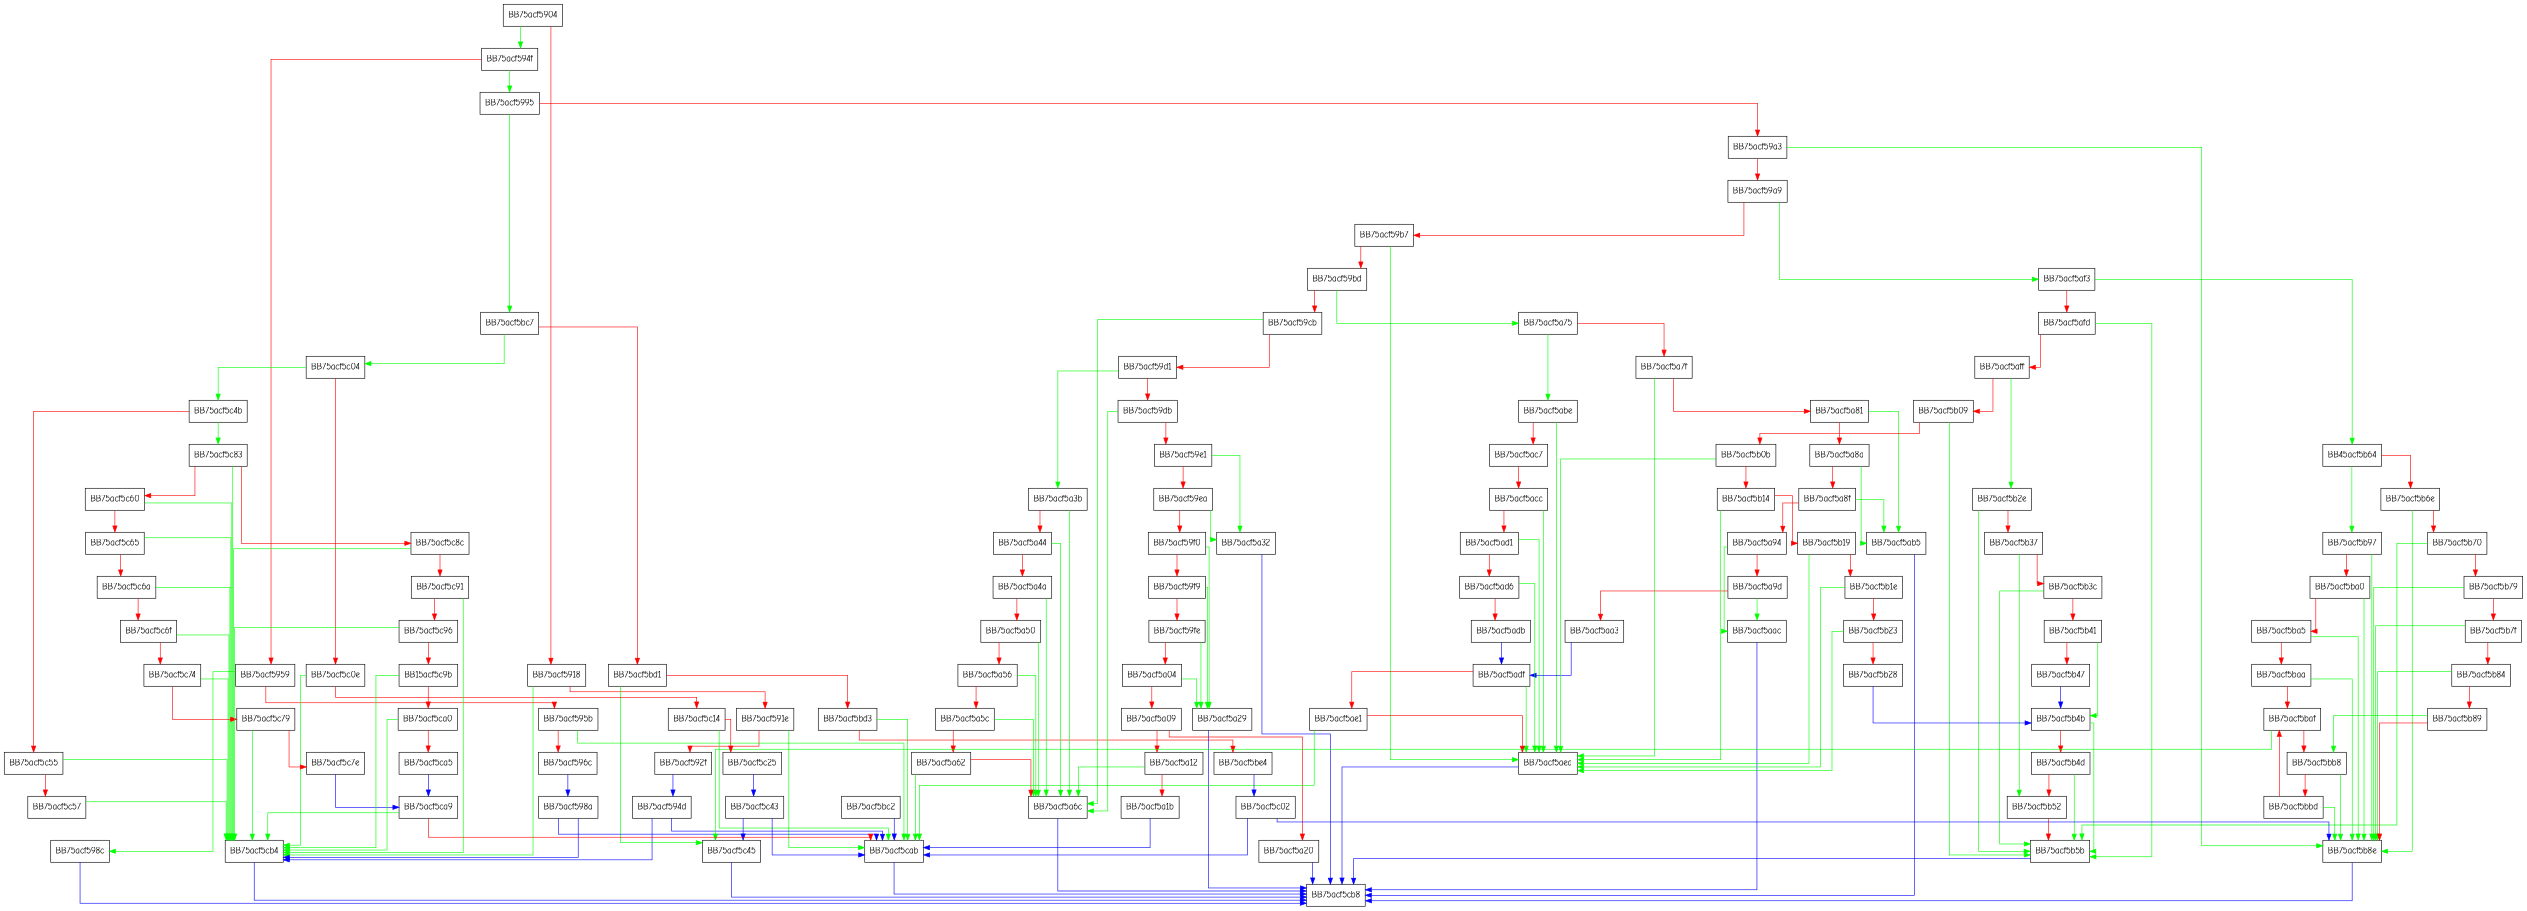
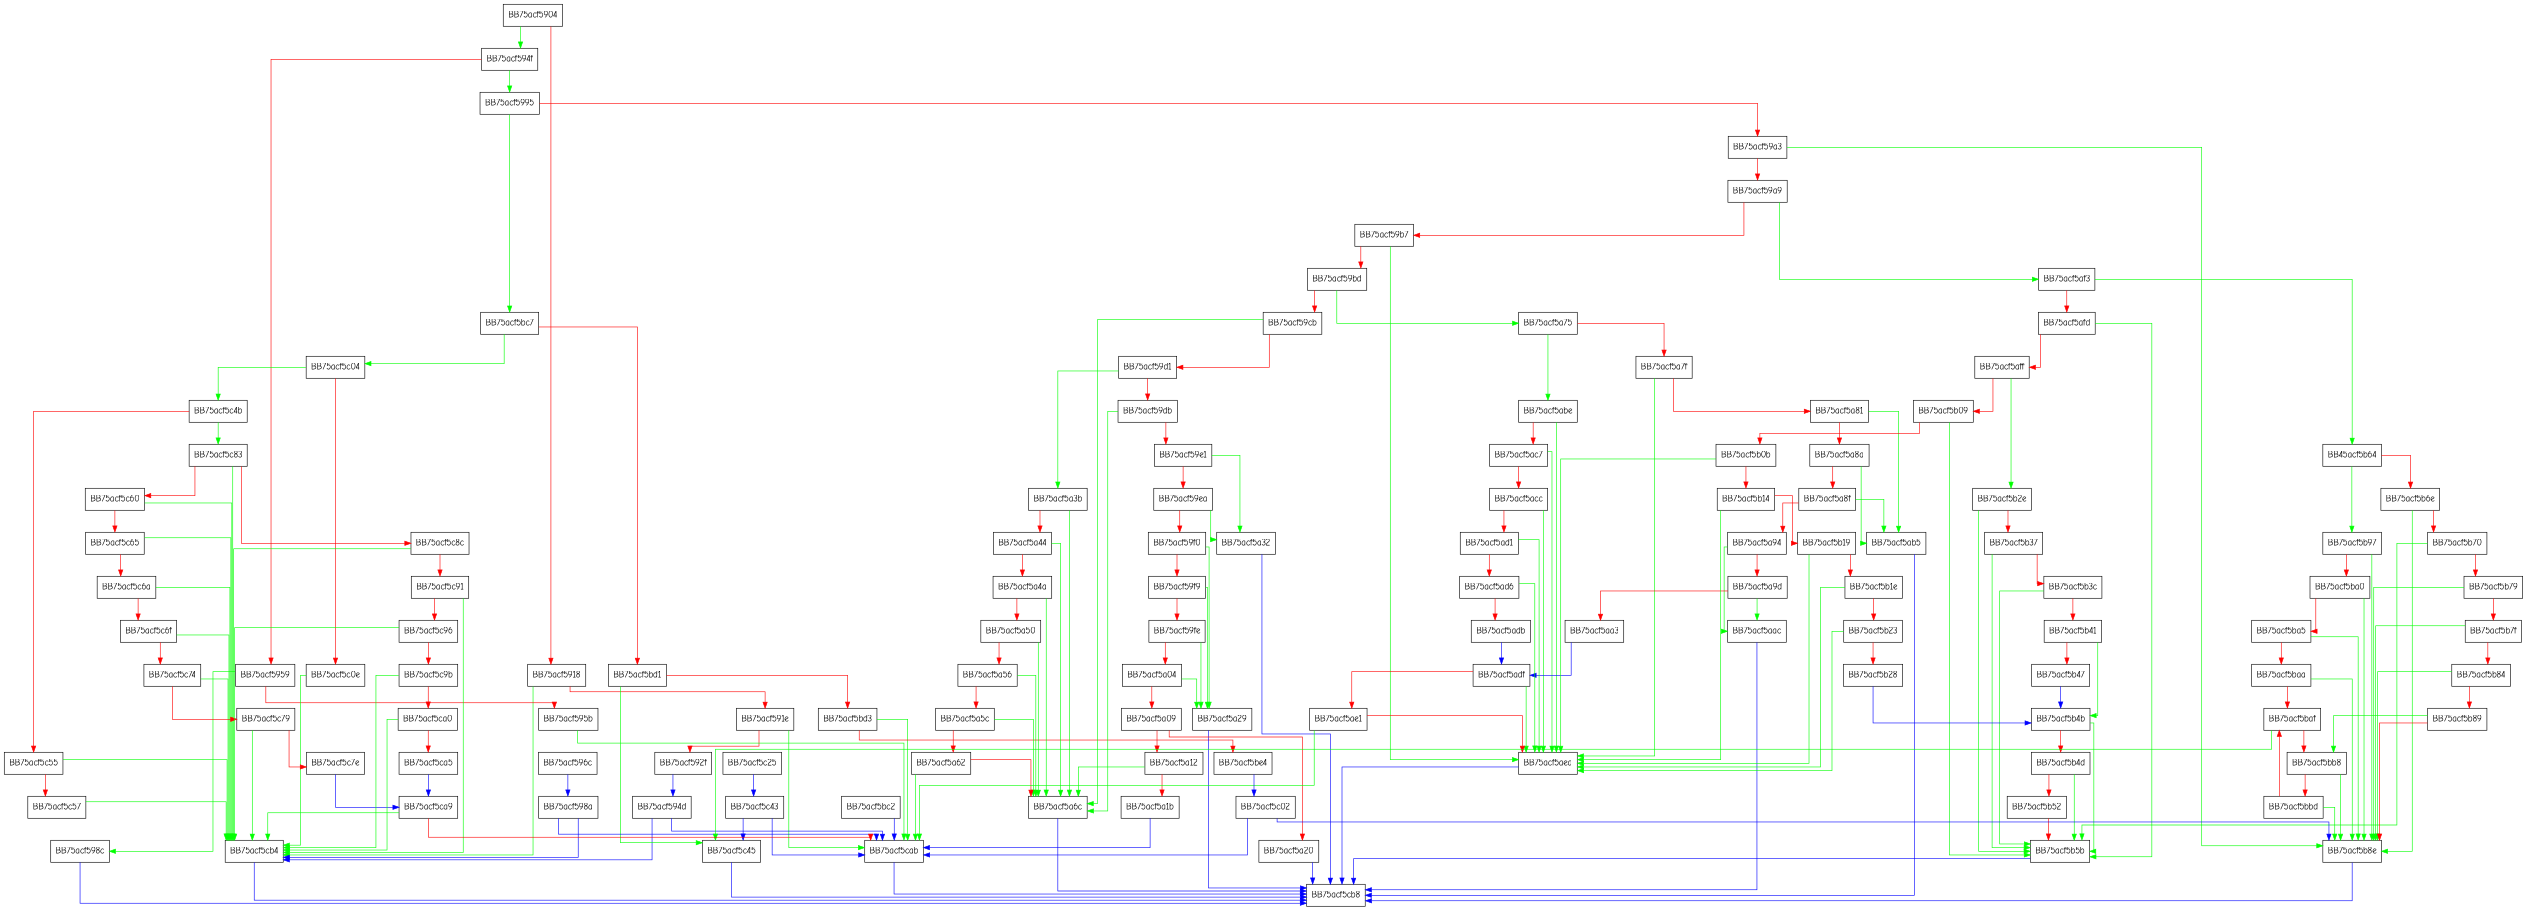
edge "BB75acf5ac7" -> "BB75acf5aea": added
edge "BB75acf5b37" -> "BB75acf5b52": now "BB75acf5b37" -> "BB75acf5b5b"
node "BB15acf5c9b": label "BB15acf5c9b" -> "BB75acf5c9b"
node "BB75acf5c14": removed
edge "BB75acf595b" -> "BB75acf596c": removed
